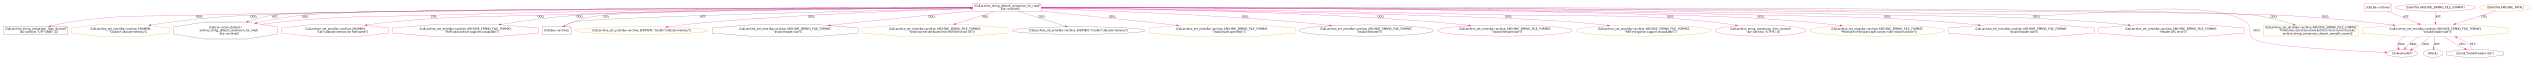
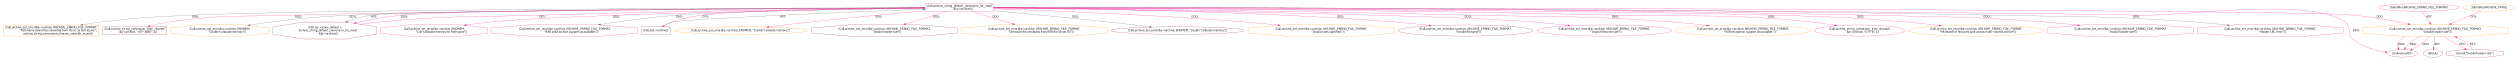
node "(Call,&a->archive)": removed
